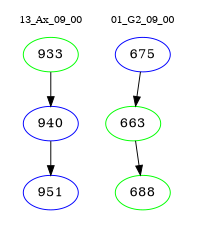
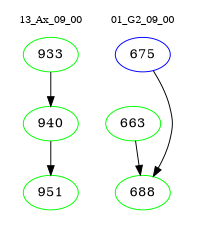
edge "675" -> "663": now "675" -> "688"
node "940": color blue -> green
node "951": color blue -> green
